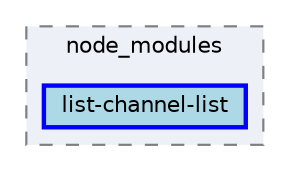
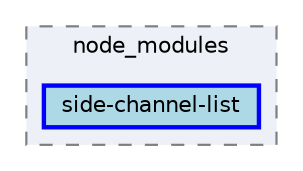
node "list-channel-list": label "list-channel-list" -> "side-channel-list"
